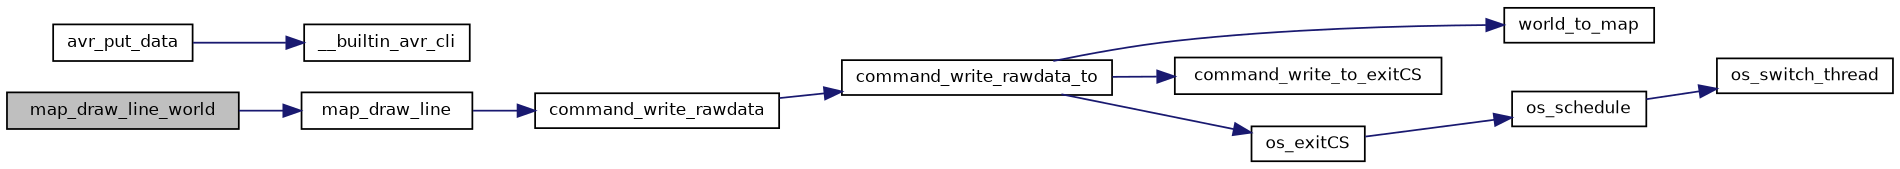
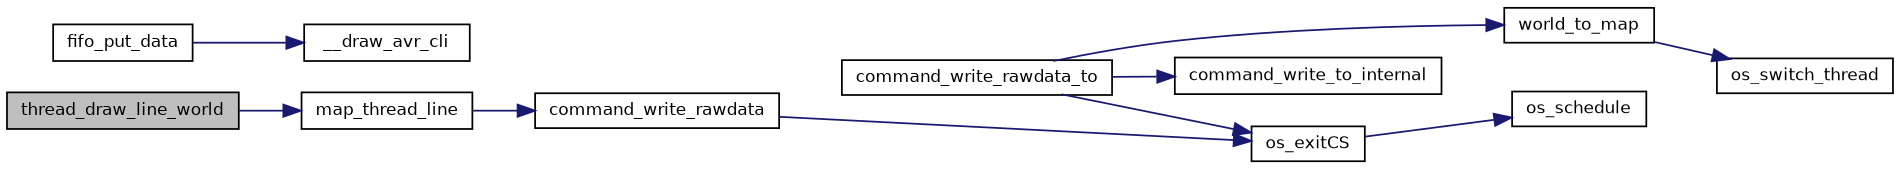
node "avr_put_data": label "avr_put_data" -> "fifo_put_data"
node "__builtin_avr_cli": label "__builtin_avr_cli" -> "__draw_avr_cli"
node "command_write_to_exitCS": label "command_write_to_exitCS" -> "command_write_to_internal"
edge "os_schedule" -> "os_switch_thread": now "world_to_map" -> "os_switch_thread"
edge "command_write_rawdata" -> "command_write_rawdata_to": now "command_write_rawdata" -> "os_exitCS"
node "map_draw_line_world": label "map_draw_line_world" -> "thread_draw_line_world"
node "map_draw_line": label "map_draw_line" -> "map_thread_line"
